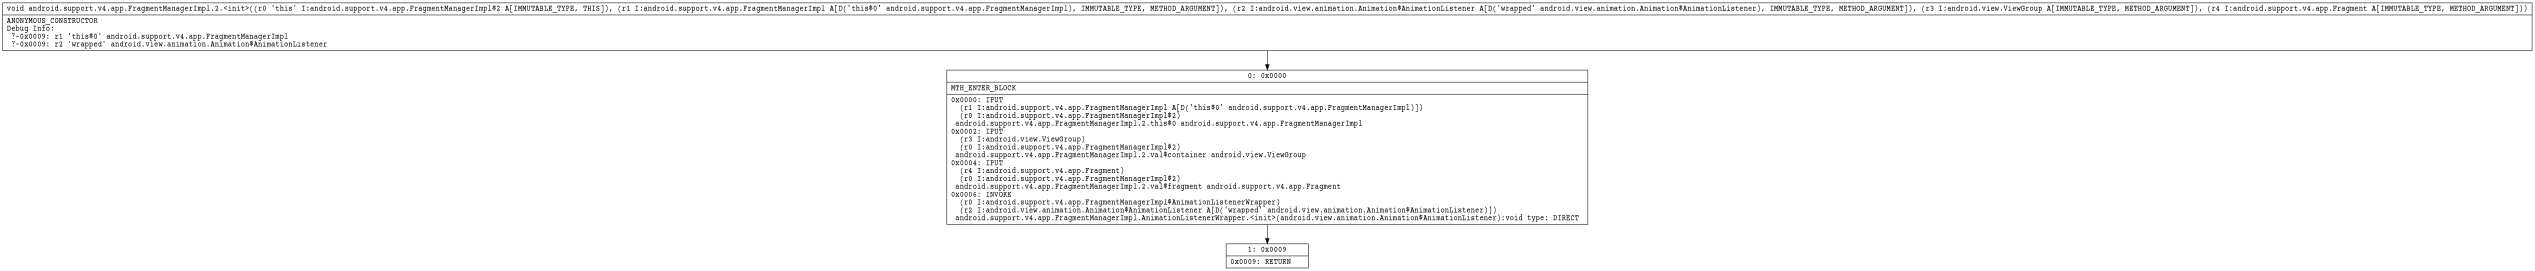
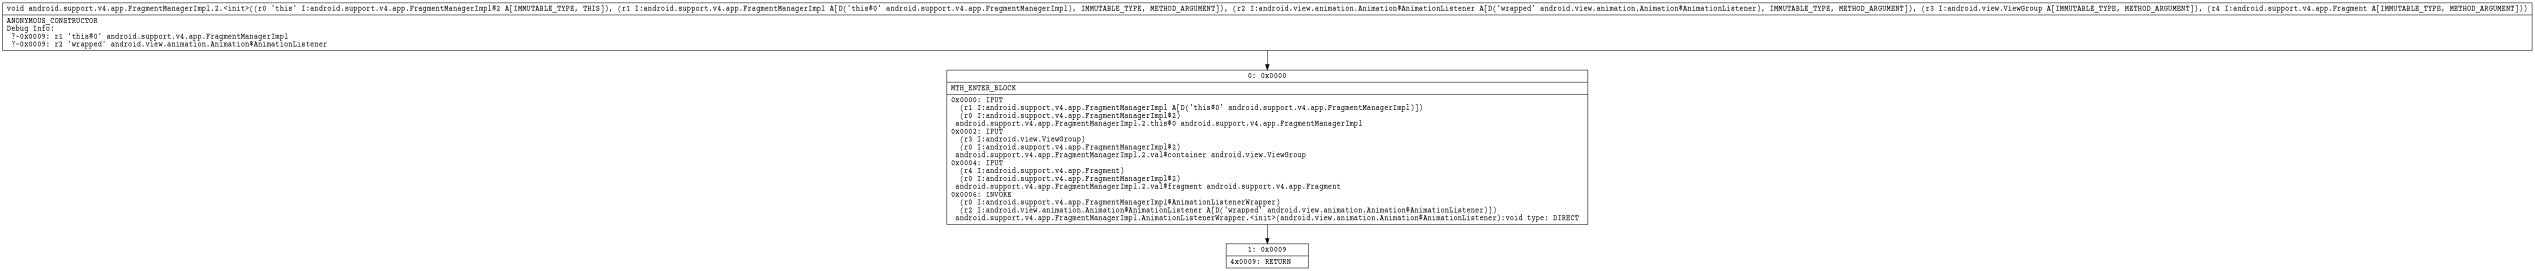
node "1: 0x0009": text "0x0009: RETURN" -> "4x0009: RETURN"
